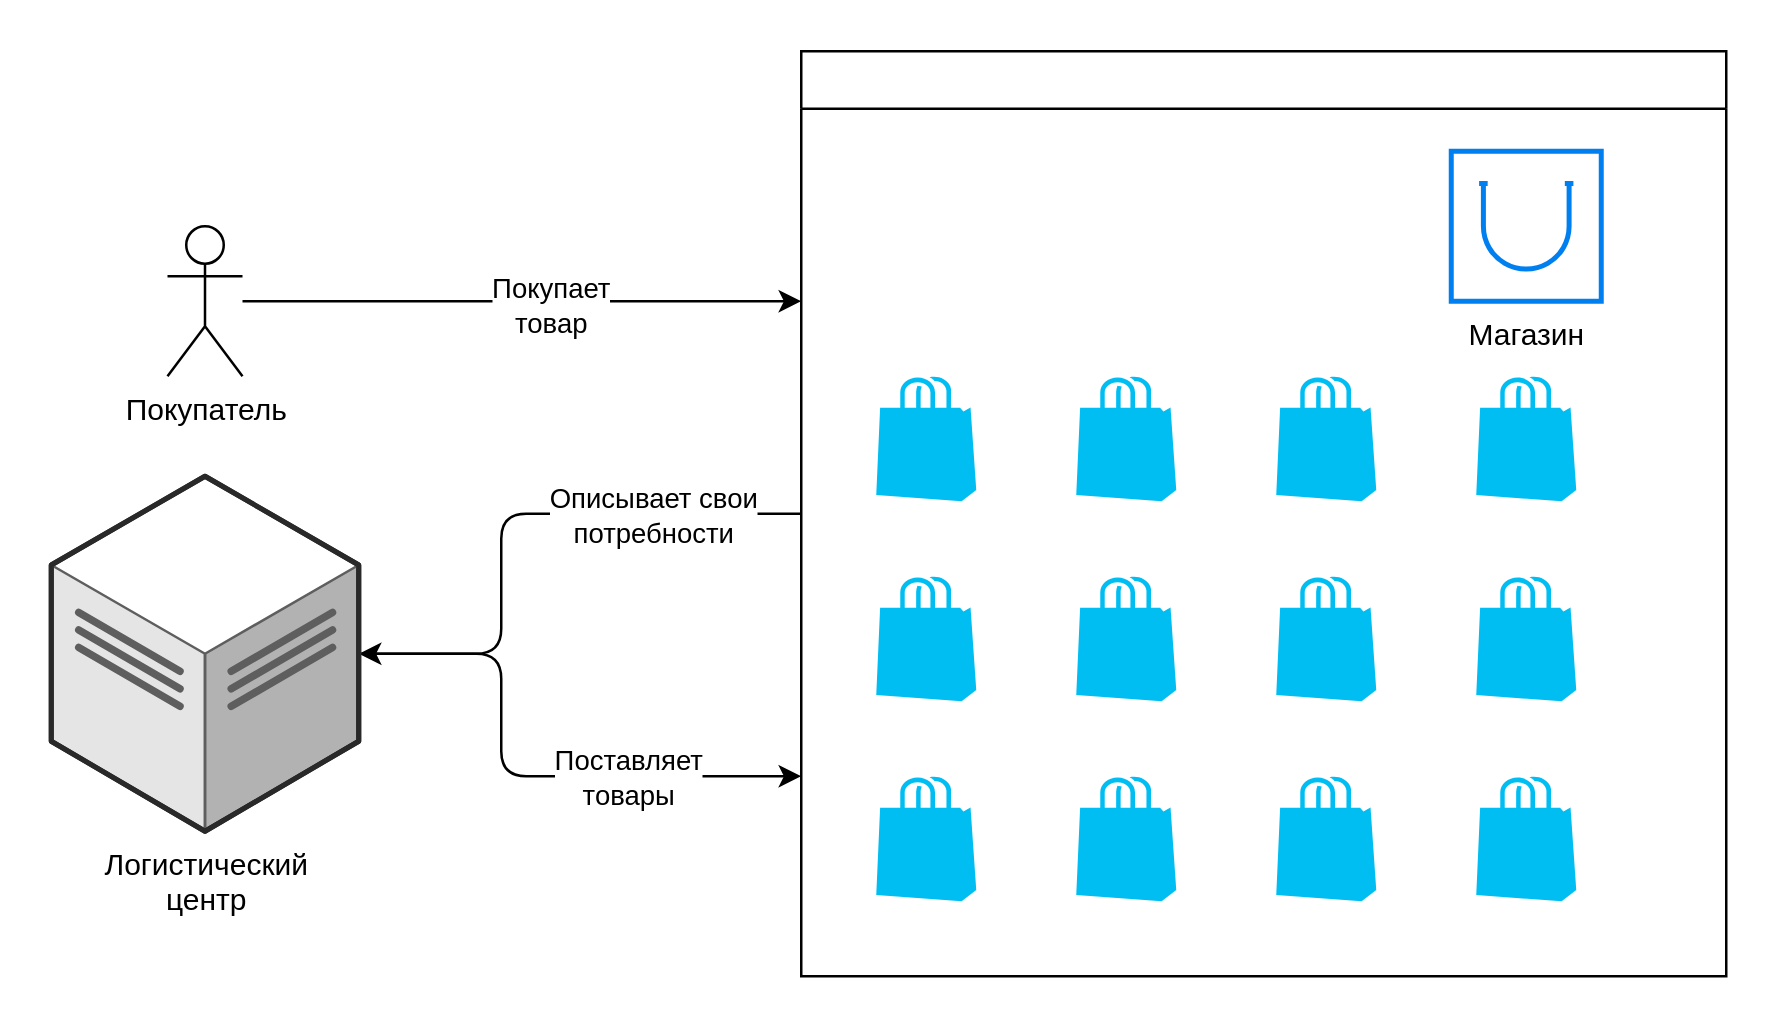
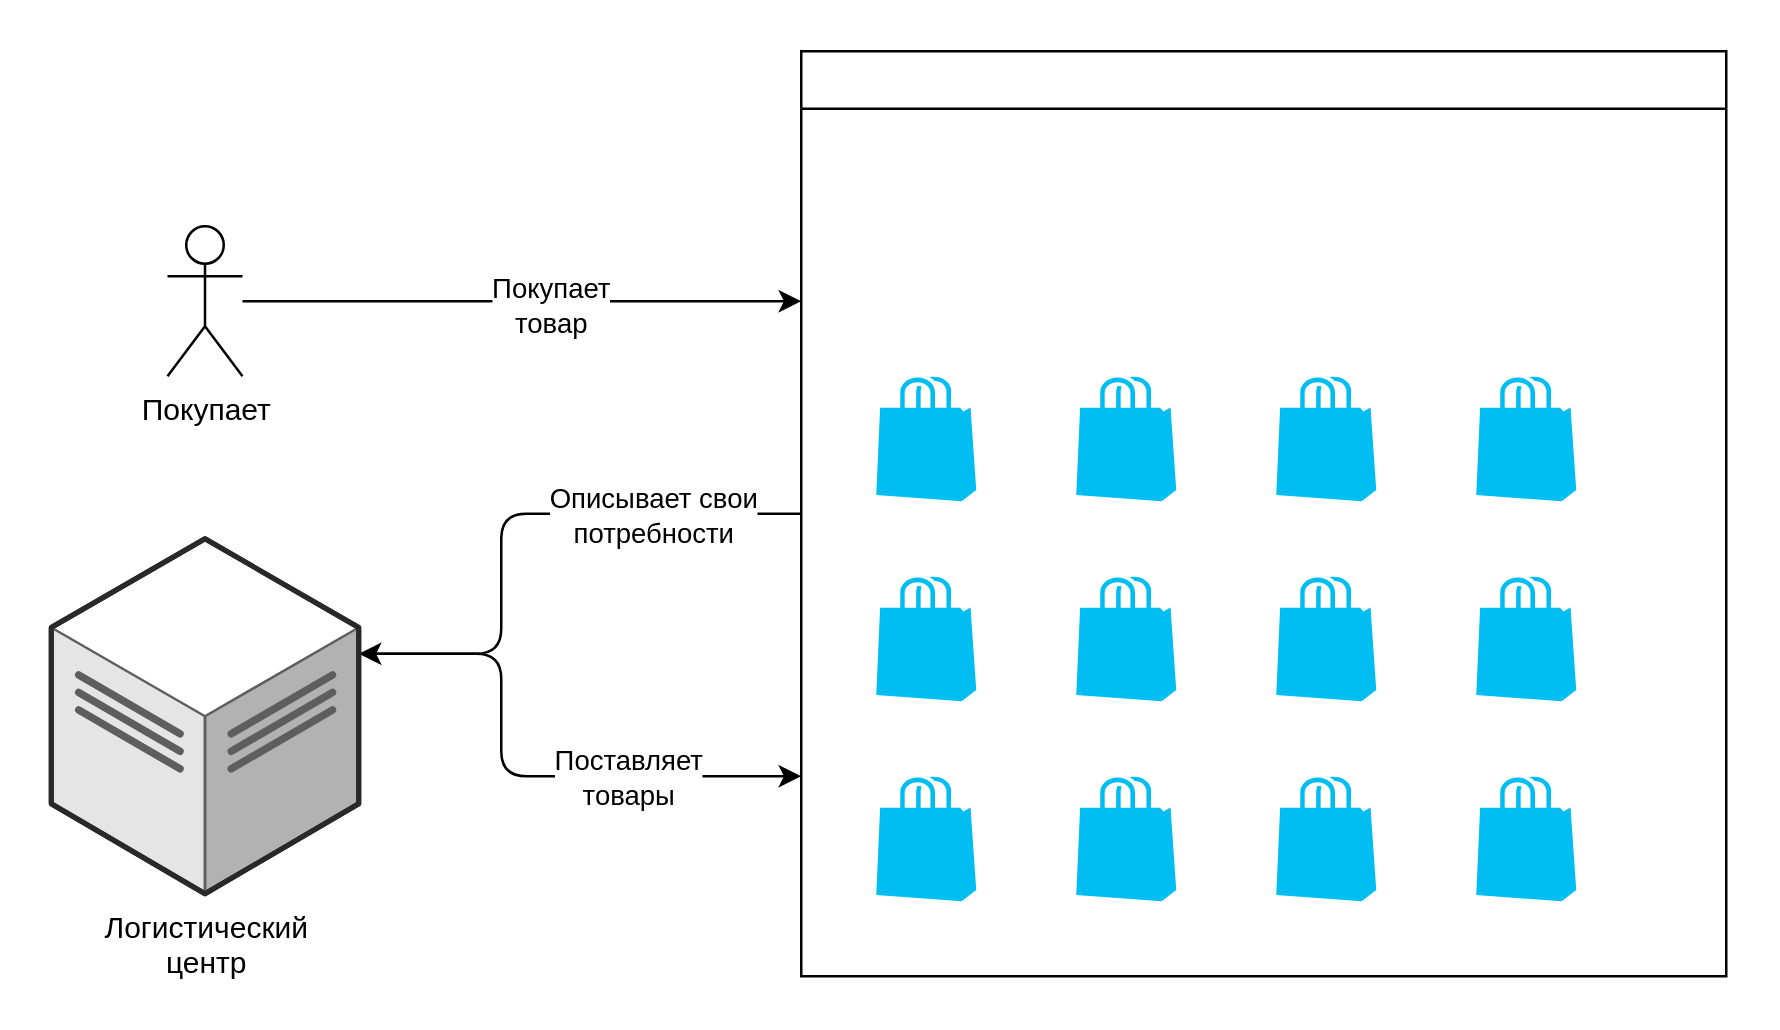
node "Магазин": removed
node "Покупатель": label "Покупатель" -> "Покупает"
node "Логистический центр": moved (205, 654) -> (205, 716)
